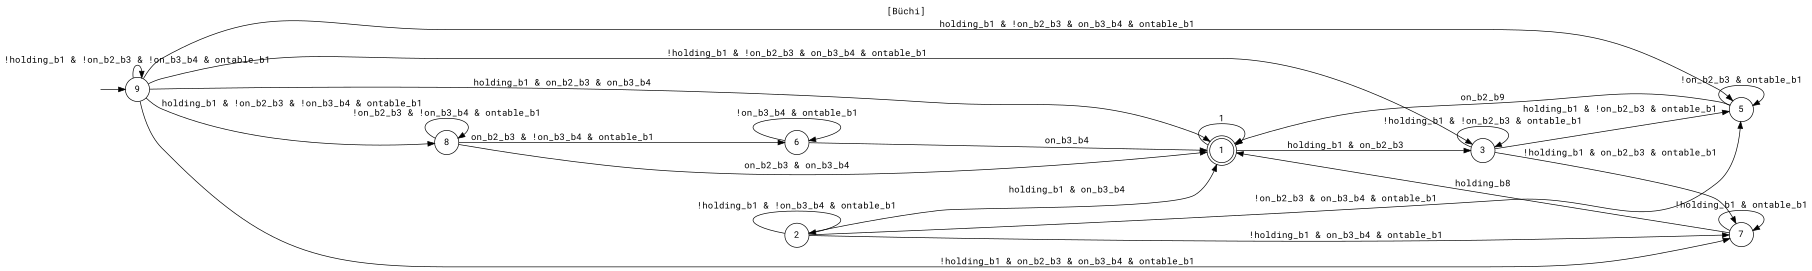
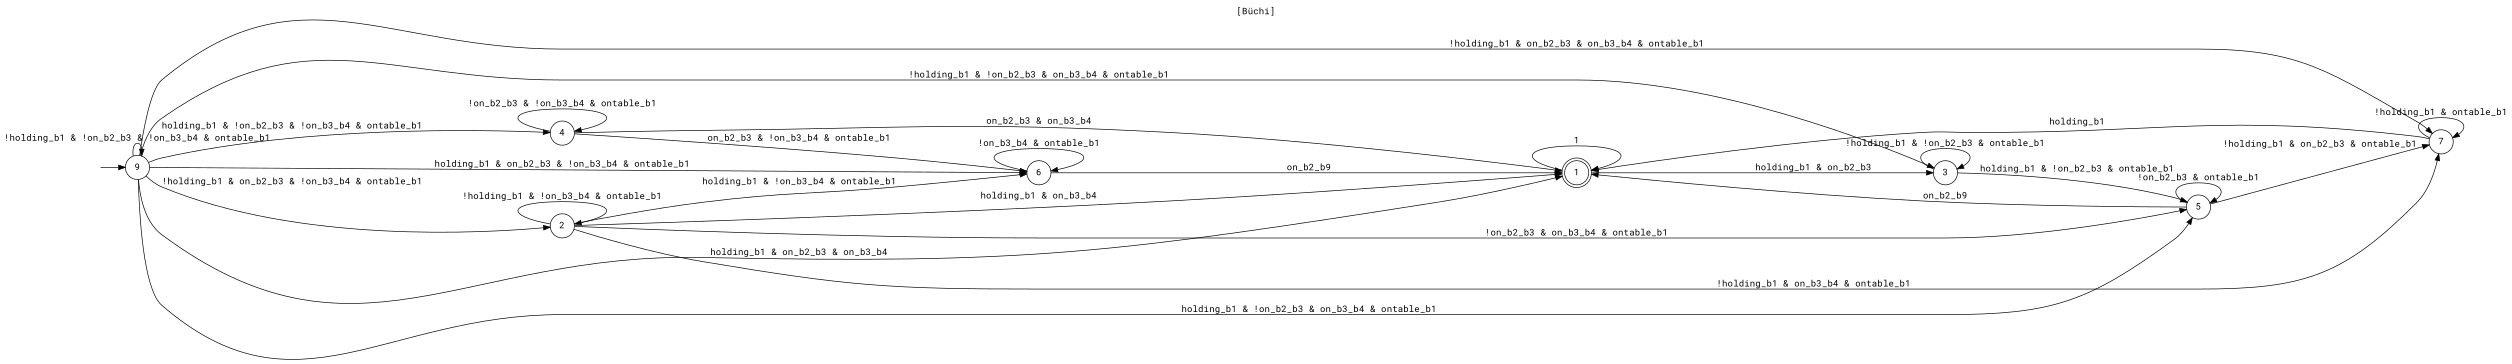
edge "6" -> "1": label "on_b3_b4" -> "on_b2_b9"
node "8": label "8" -> "4"
edge "9" -> "6": added, label "holding_b1 & on_b2_b3 & !on_b3_b4 & ontable_b1"
edge "3" -> "7": now "5" -> "7"
edge "7" -> "1": label "holding_b8" -> "holding_b1"
edge "2" -> "6": added, label "holding_b1 & !on_b3_b4 & ontable_b1"
edge "9" -> "2": added, label "!holding_b1 & on_b2_b3 & !on_b3_b4 & ontable_b1"
